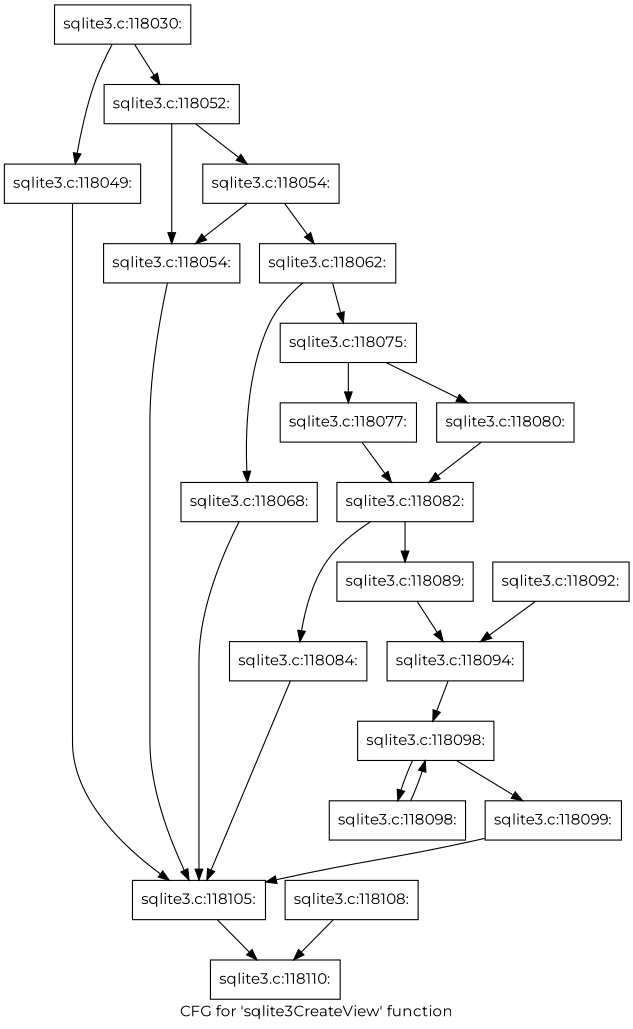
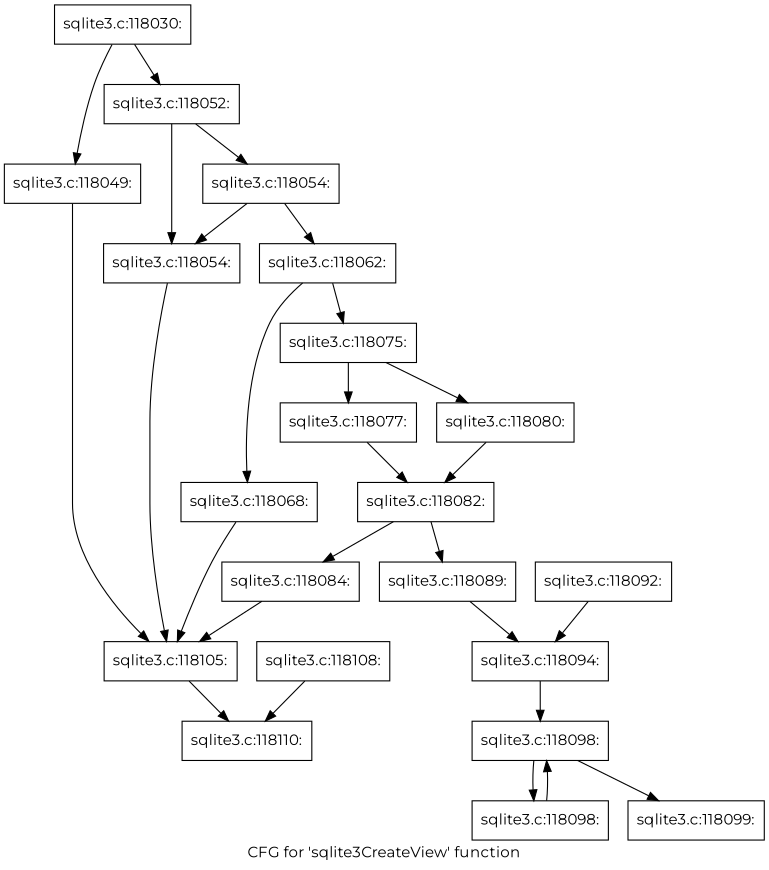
edge "sqlite3.c:118099:" -> "sqlite3.c:118105:": removed
